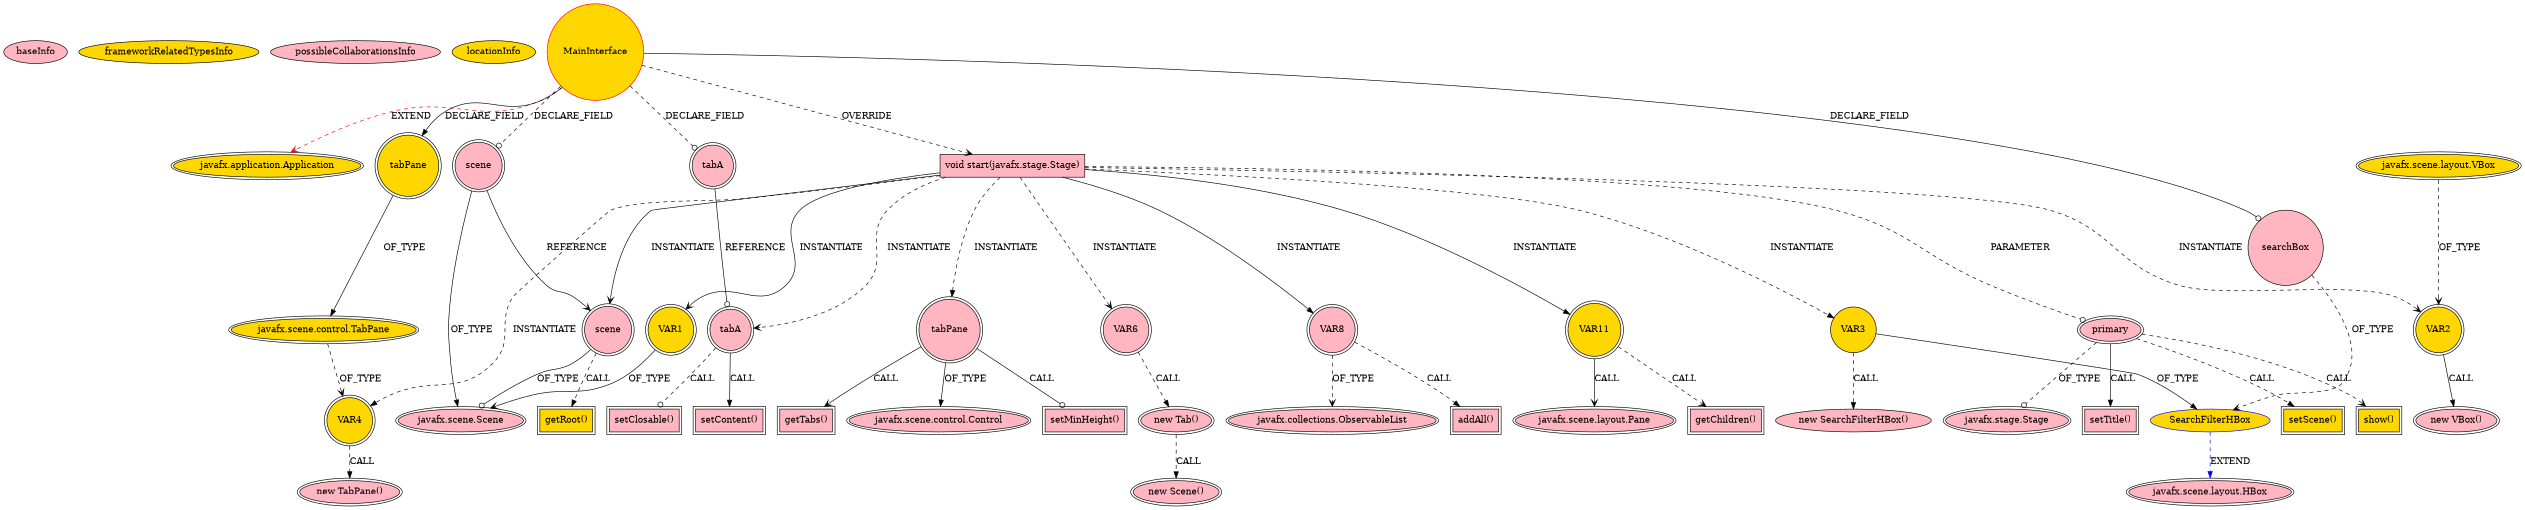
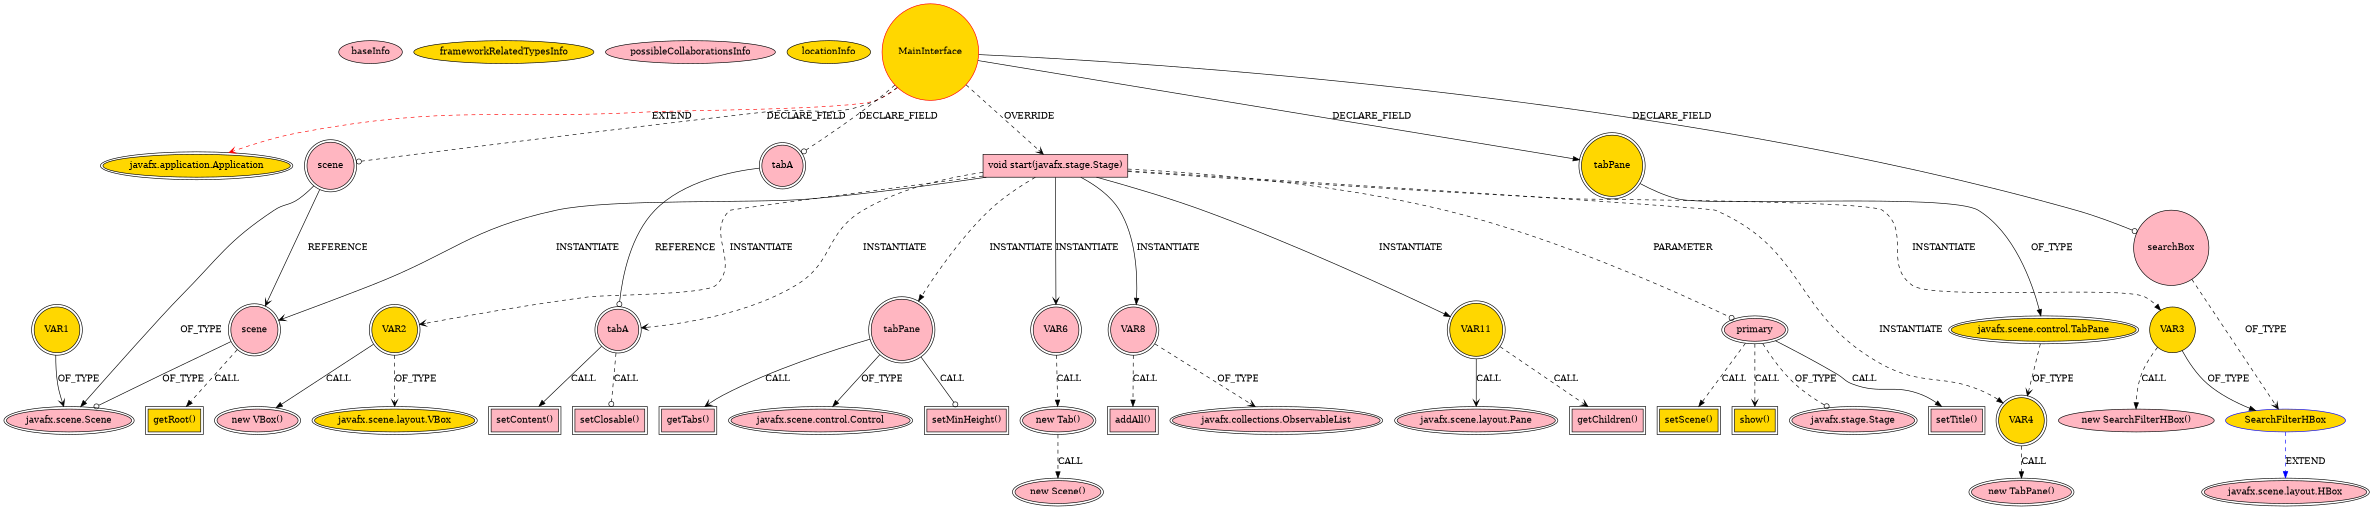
edge "void start(javafx.stage.Stage)" -> "VAR1": removed, label "INSTANTIATE"
edge "javafx.scene.layout.VBox" -> "VAR2": reversed
edge "void start(javafx.stage.Stage)" -> "VAR6": style dashed -> solid
